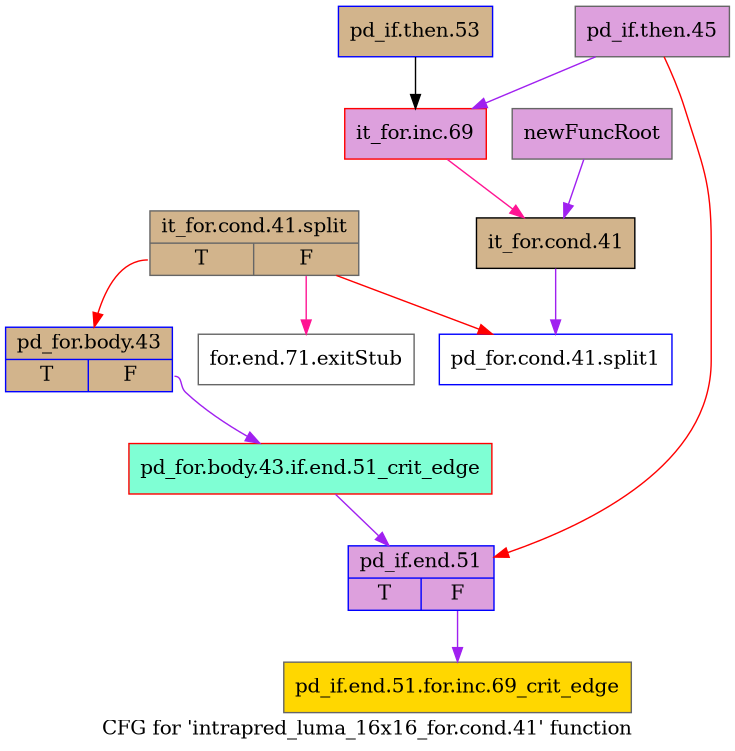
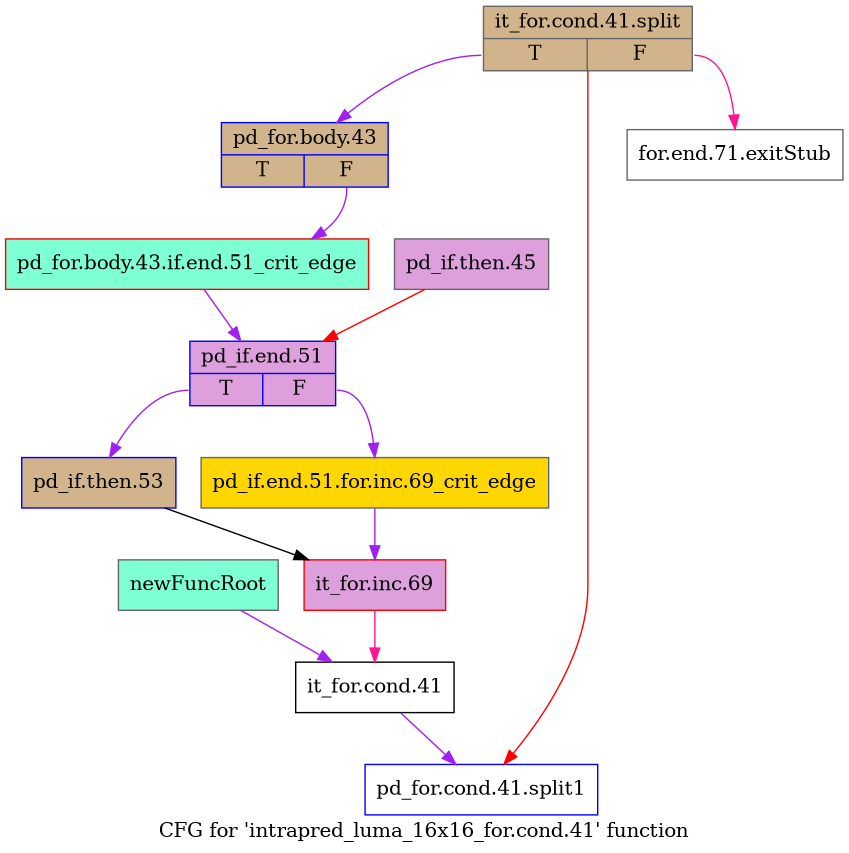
edge "pd_if.then.45" -> "it_for.inc.69": now "pd_if.end.51.for.inc.69_crit_edge" -> "it_for.inc.69"
node "newFuncRoot": fillcolor plum -> aquamarine
node "it_for.cond.41": fillcolor tan -> white
edge "it_for.cond.41.split" -> "pd_for.body.43": color red -> purple
edge "pd_if.end.51" -> "pd_if.then.53": added
